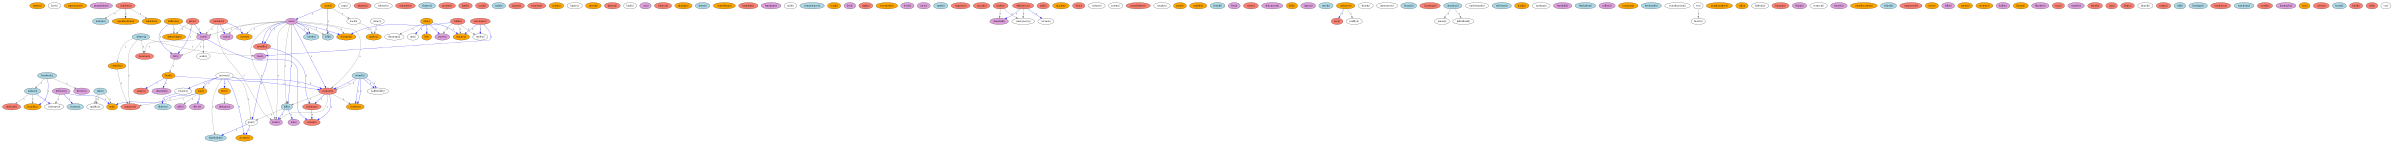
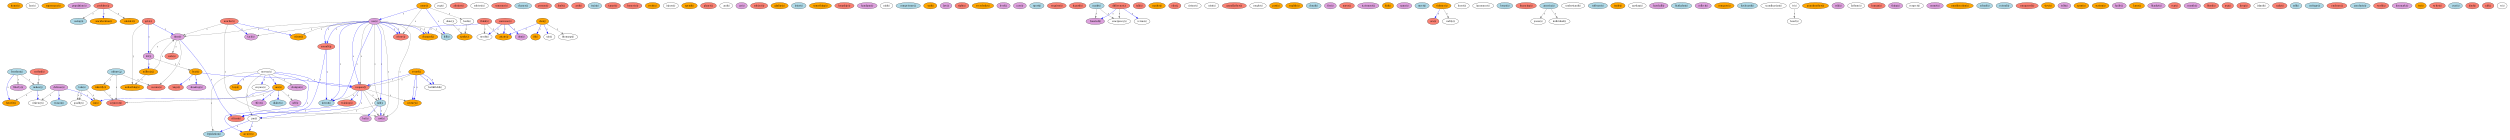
node "made(1)": fillcolor salmon -> lightblue
node "erik(1)": fillcolor orange -> plum
node "extend(1)": added
node "crime(3)": added
node "exnet(1)": removed
edge "millenia(2)" -> "bit(3)": reversed
edge "culture(4)" -> "don(1)": removed, label "1"
node "scale(1)": fillcolor white -> salmon
edge "assault(4)" -> "training(2)": now "assault(4)" -> "intent(1)"
node "sword(1)": fillcolor lightblue -> orange
edge "enyone(1)" -> "dialect(1)": now "one(1)" -> "dialect(1)"
edge "makes(3)" -> "method(1)": reversed
edge "buy(1)" -> "shotgun(2)": now "norway(3)" -> "shotgun(2)"
edge "weapon(5)" -> "intent(1)": added, label "1"
